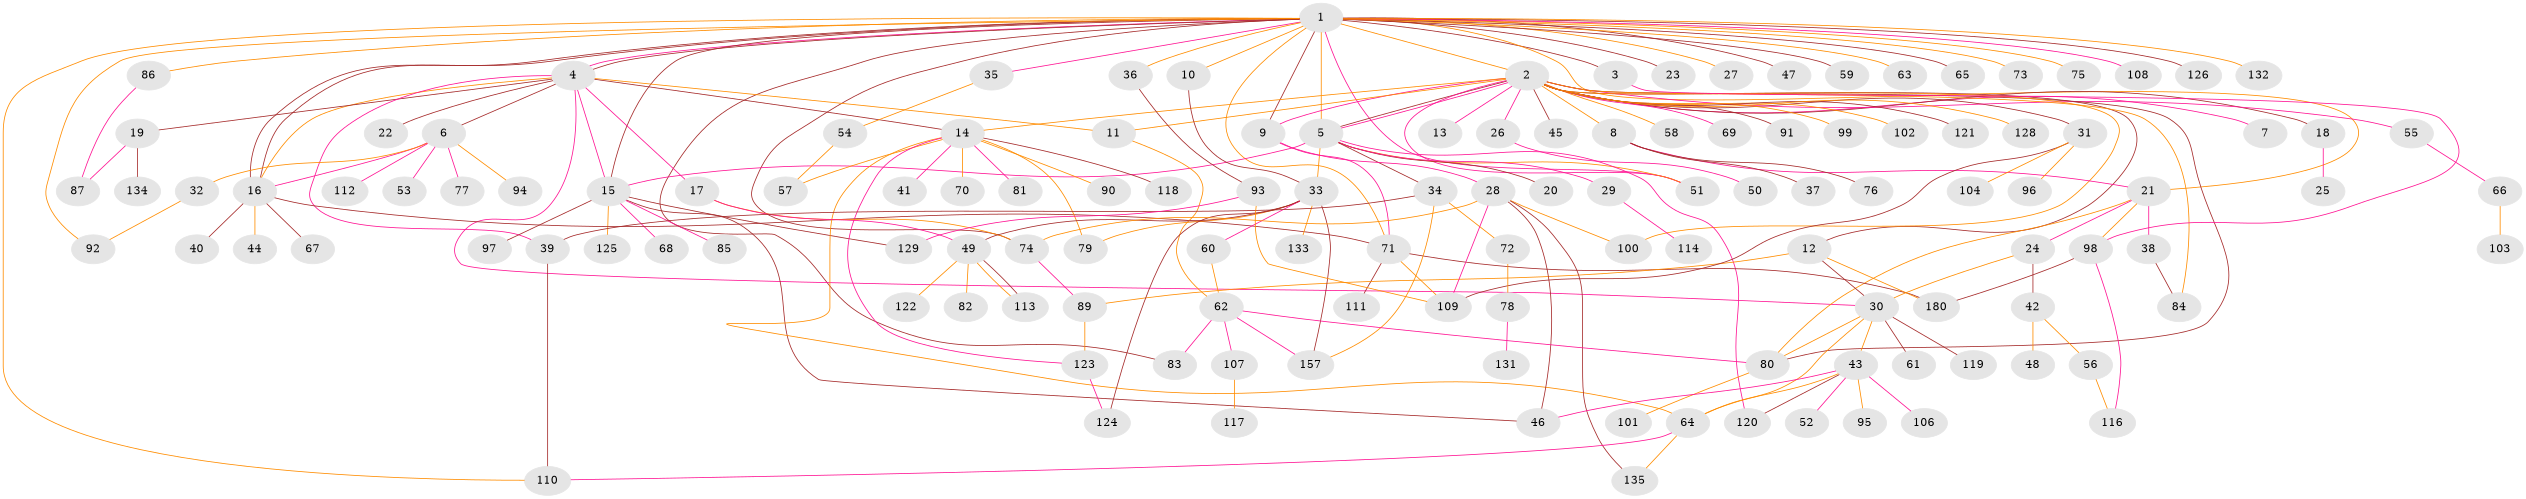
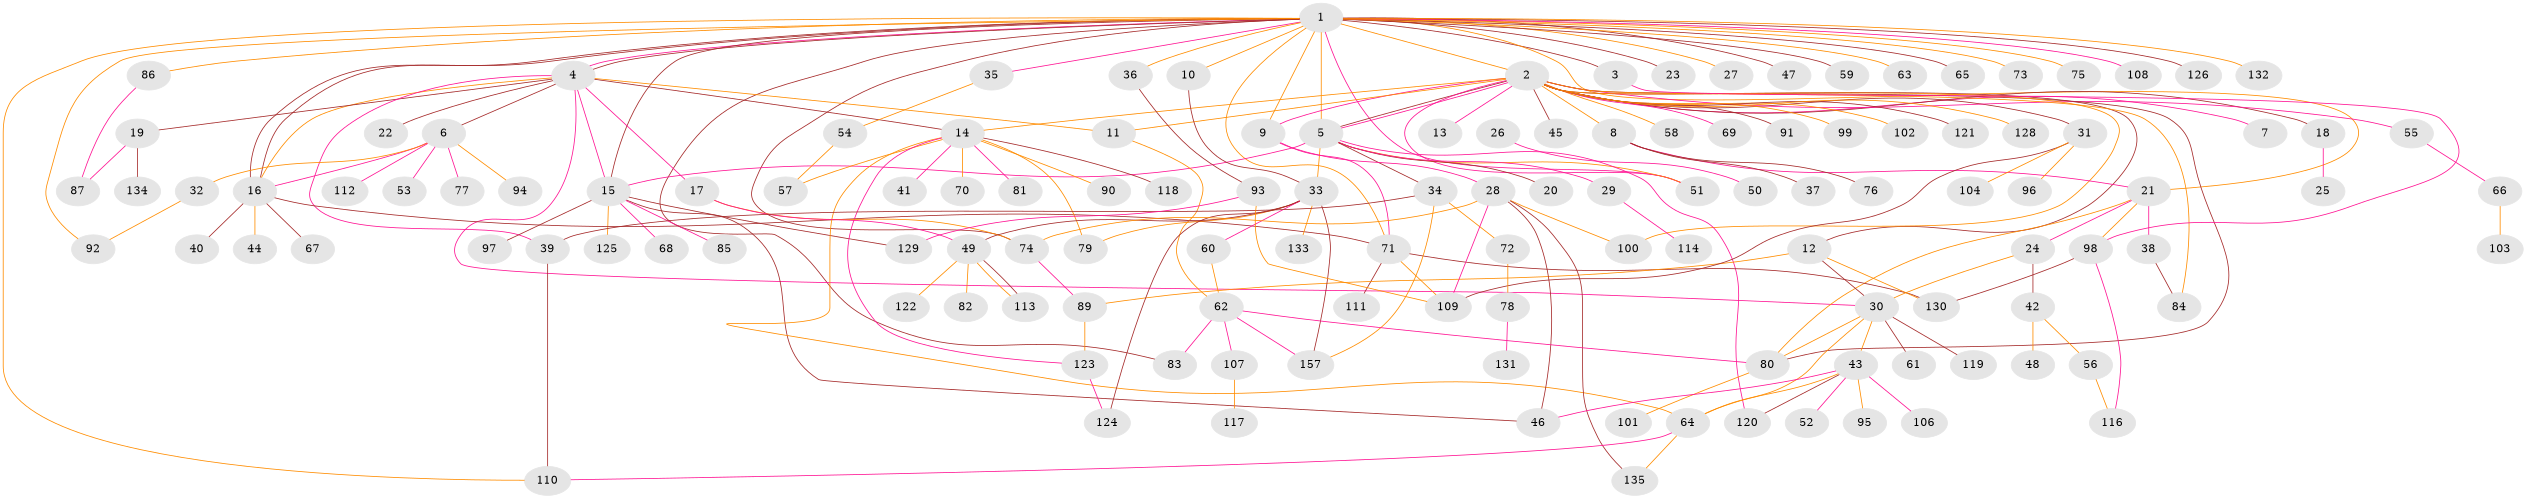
edge "1" -- "9": color brown -> darkorange
edge "2" -- "26": removed
node "180": label "180" -> "130"
